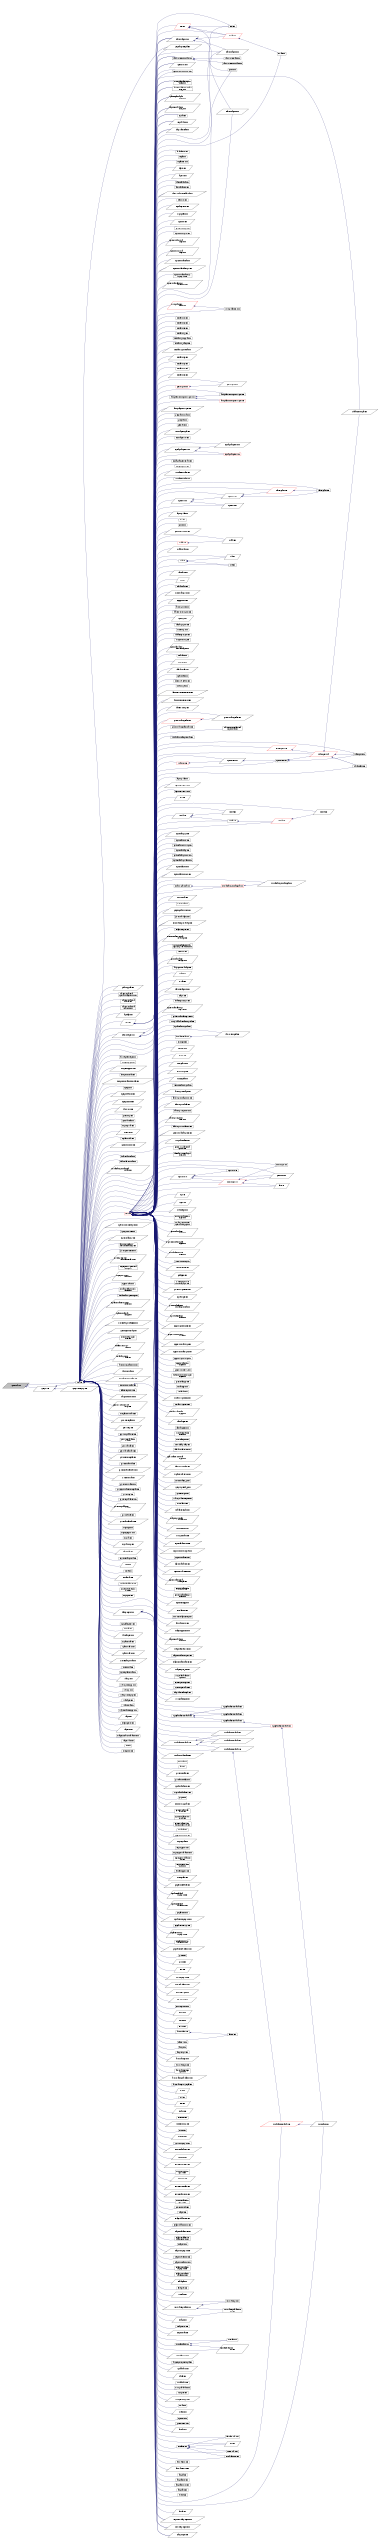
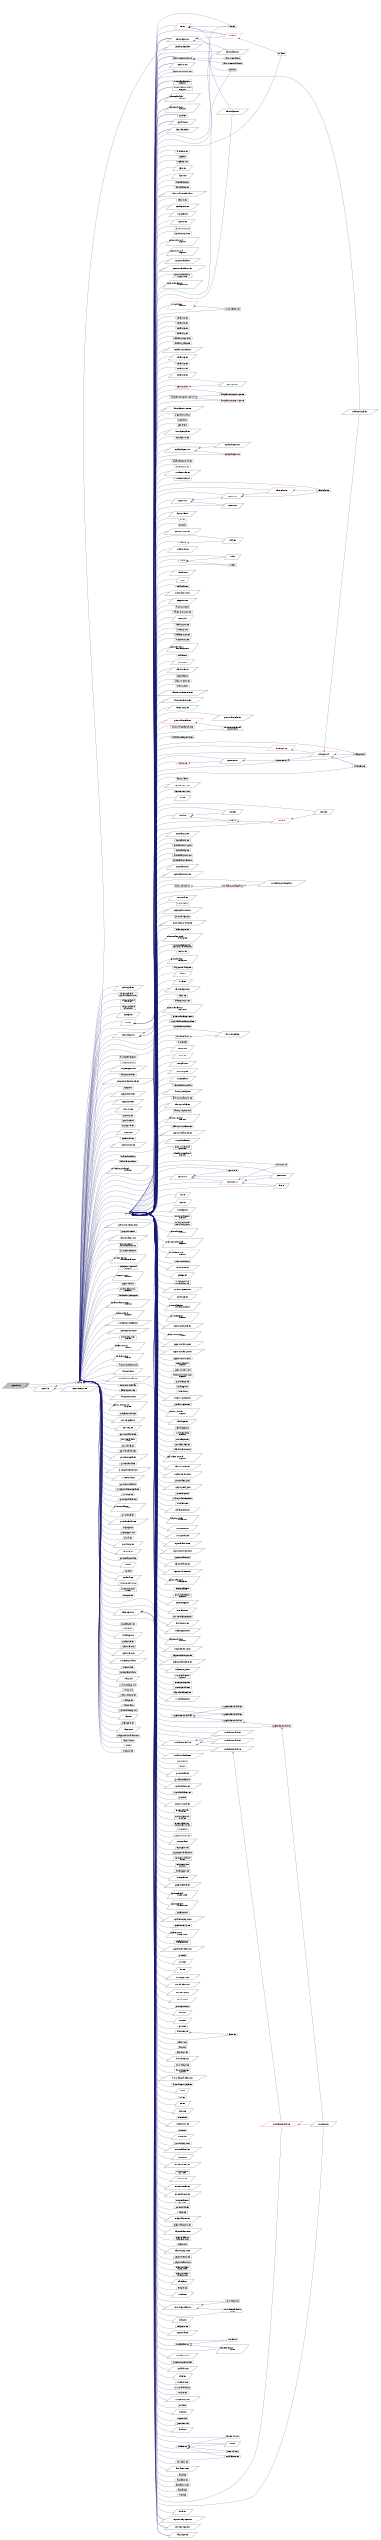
edge "random_mem_access.cpp" -> "random_mem_access.hpp": now "oversubscribing_resource _partitioner.cpp" -> "random_mem_access.hpp"
node "scan_future_2847.cpp": label "scan_future_2847.cpp" -> "return_future_2847.cpp"
